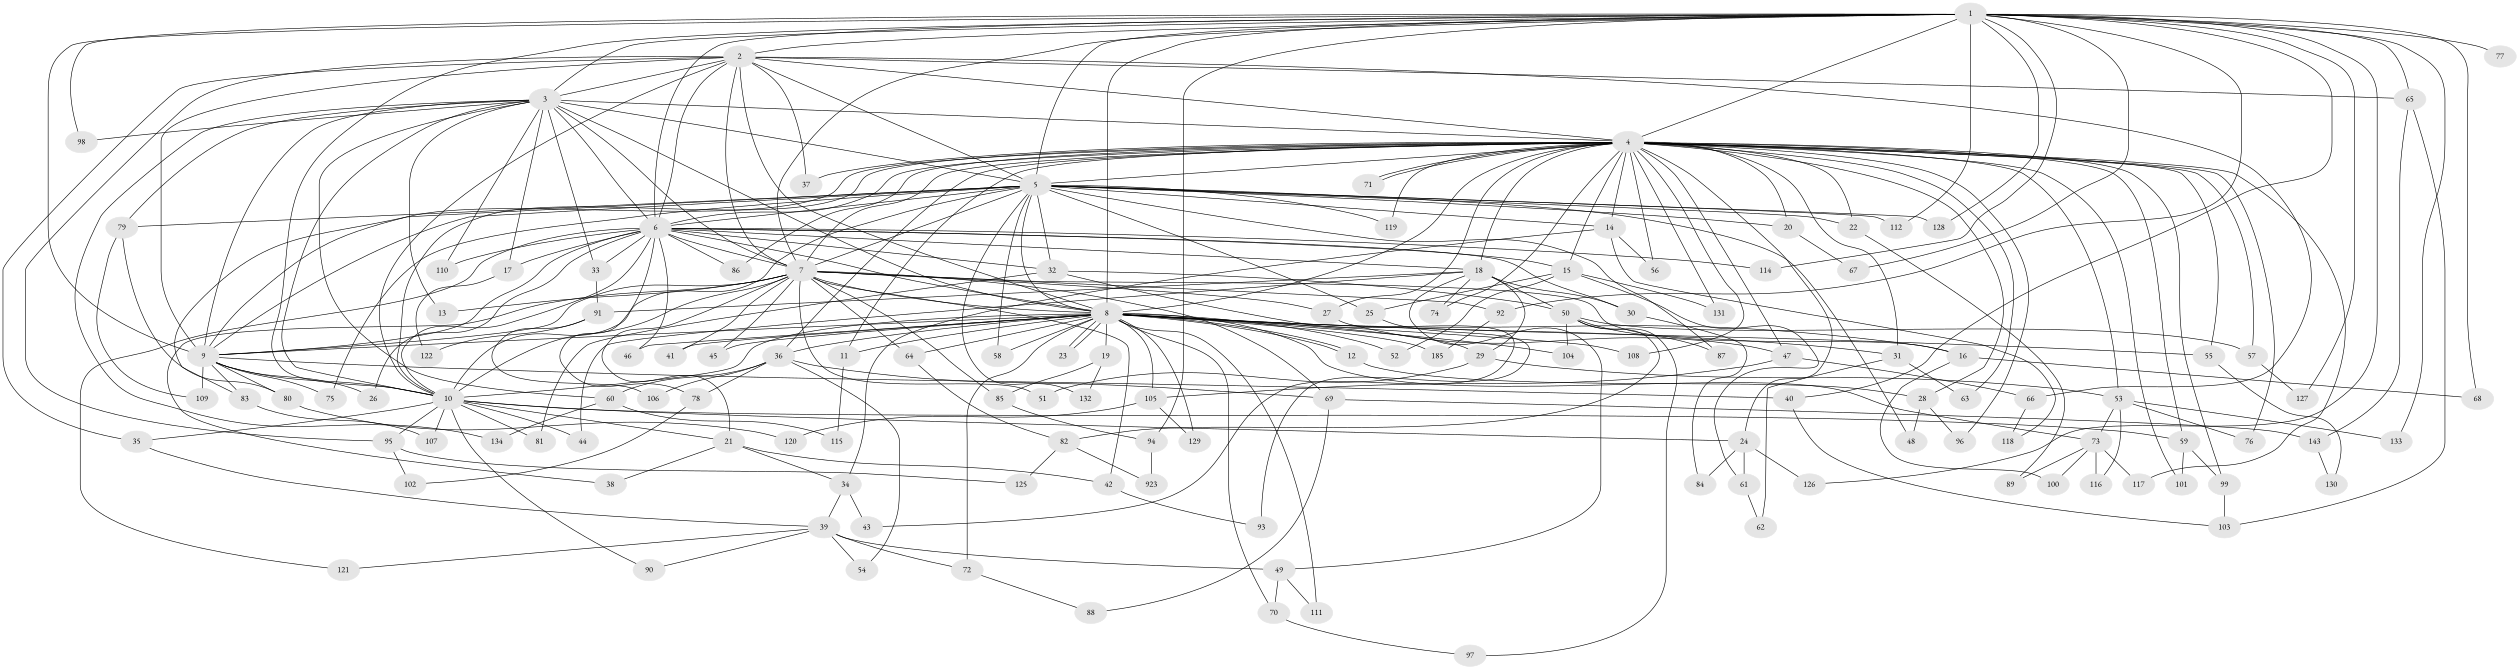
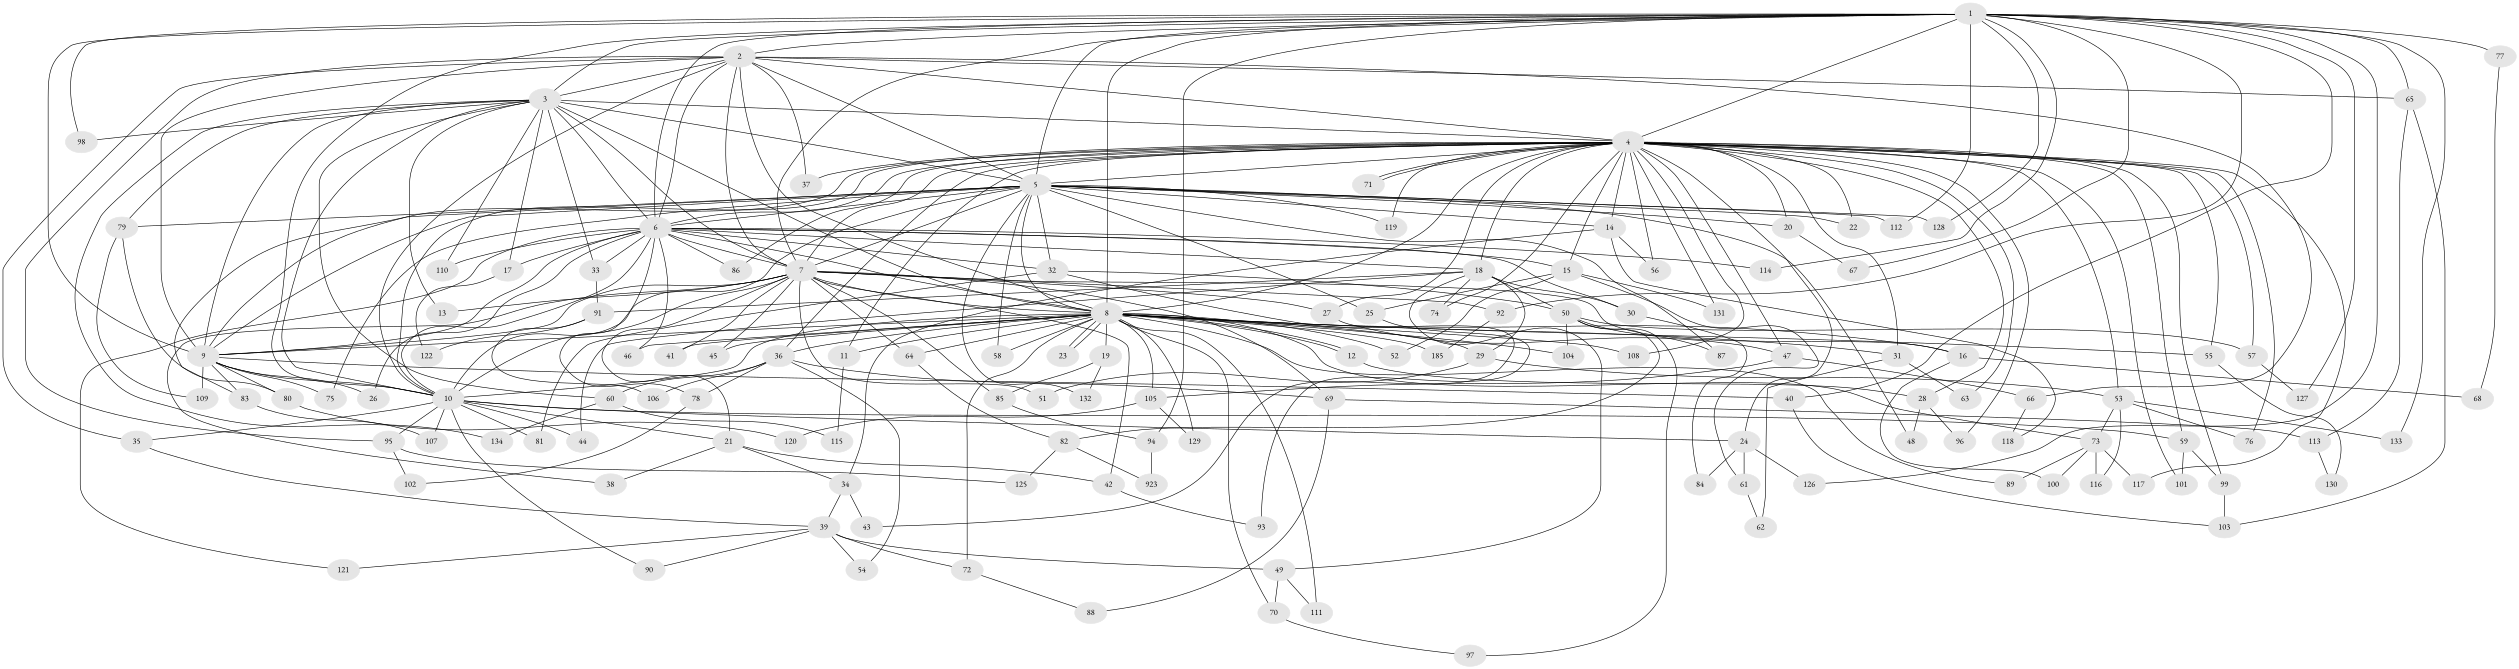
edge "1" -- "68": now "77" -- "68"
edge "22" -- "89": now "8" -- "89"
node "143": label "143" -> "113"
